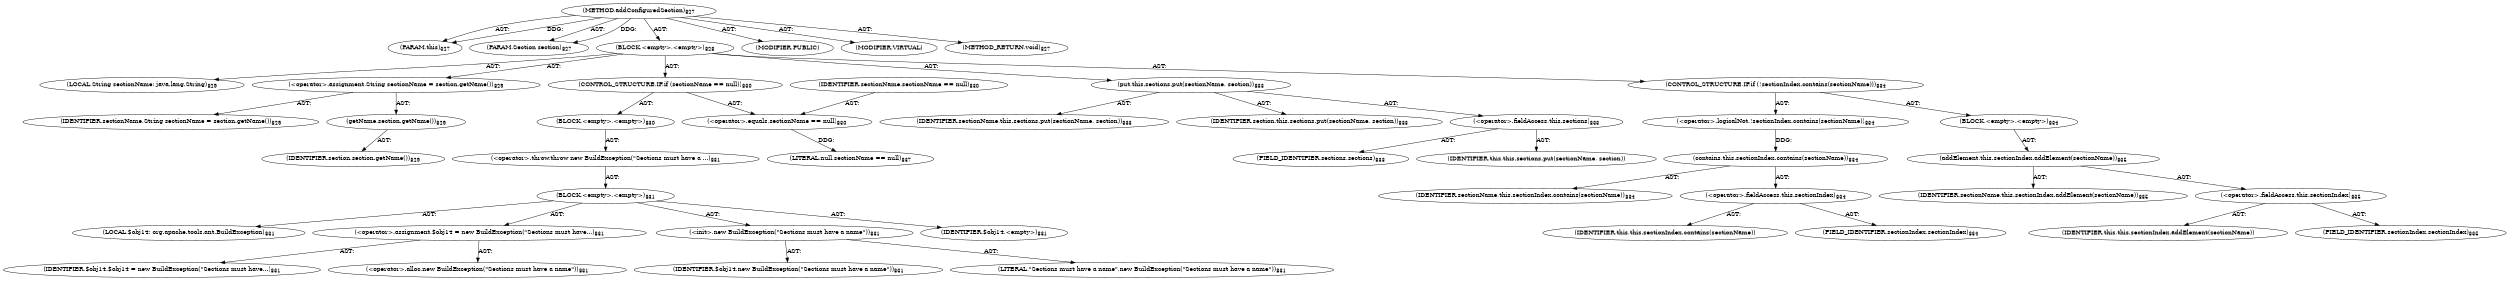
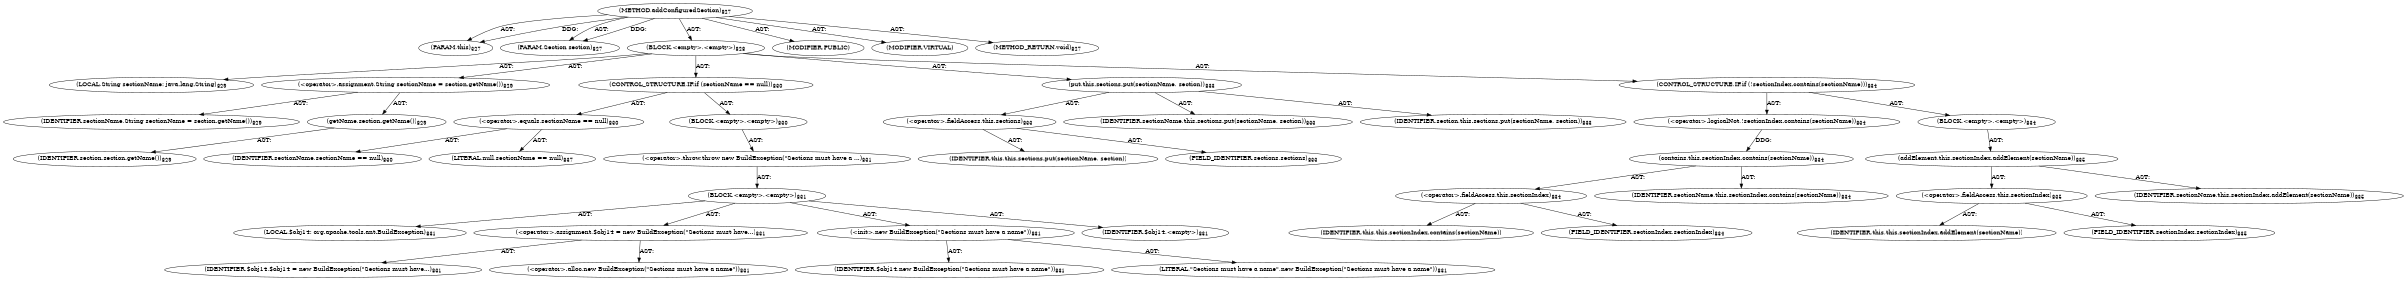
edge "(IDENTIFIER,sectionName,sectionName == null)" -> "(<operator>.equals,sectionName == null)": reversed
edge "(<operator>.equals,sectionName == null)" -> "(LITERAL,null,sectionName == null)": label "DDG: " -> "AST: "
